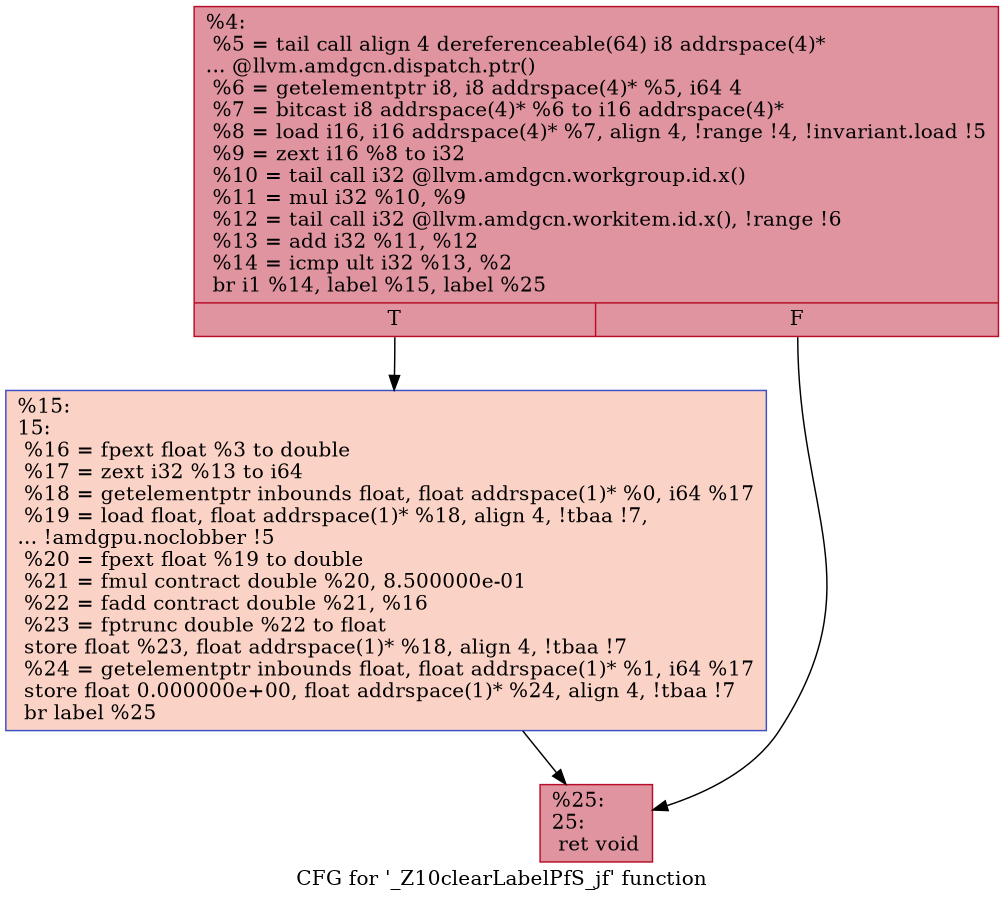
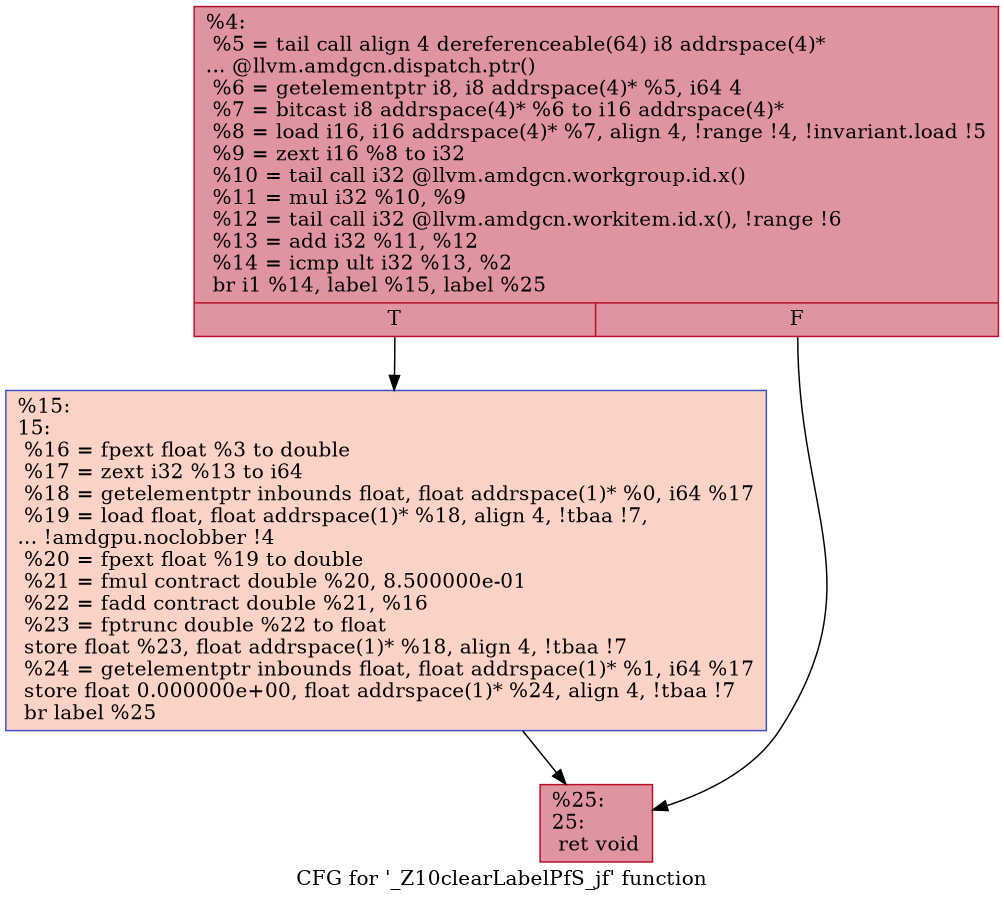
node "%15:": text "... !amdgpu.noclobber !5" -> "... !amdgpu.noclobber !4"
